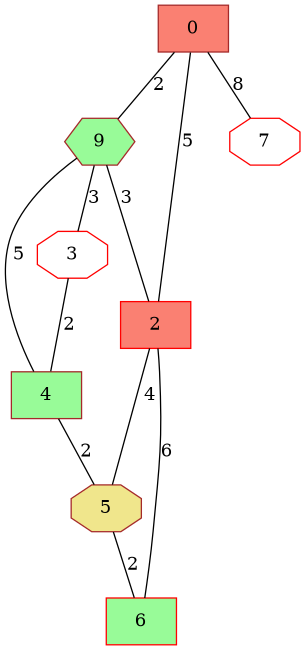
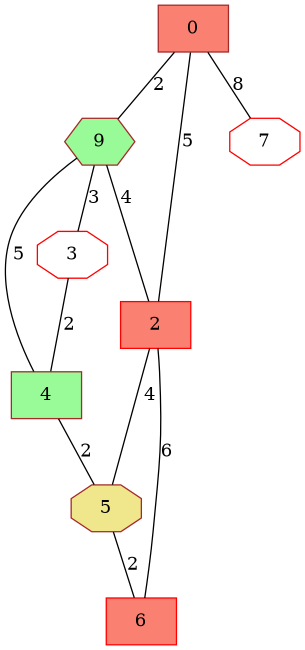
edge "9" -- "2": label "3" -> "4"
node "6": fillcolor palegreen -> salmon
